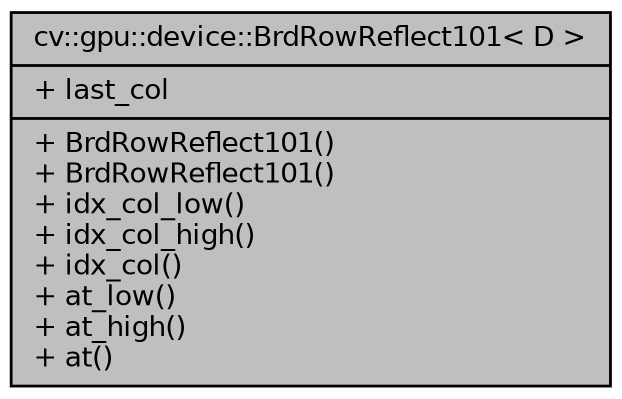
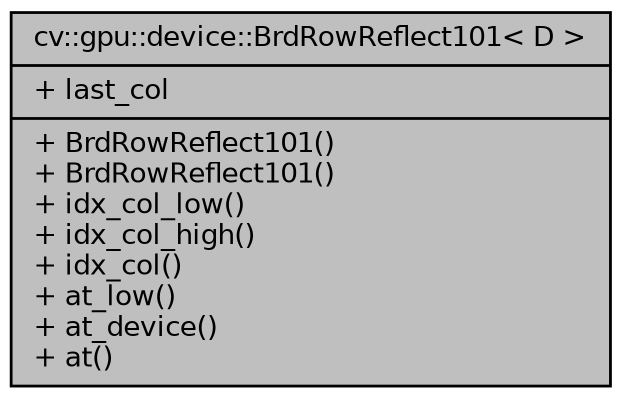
node "cv::gpu::device::BrdRowReflect101< D >": text "+ at_high()" -> "+ at_device()"
